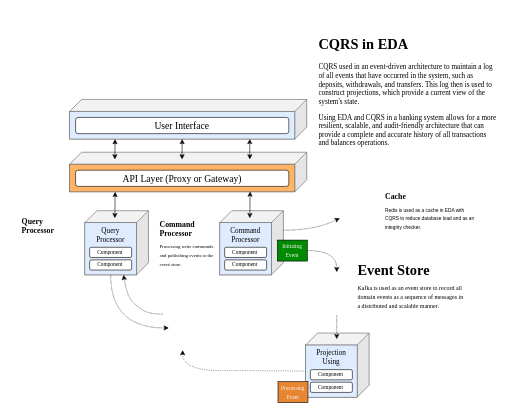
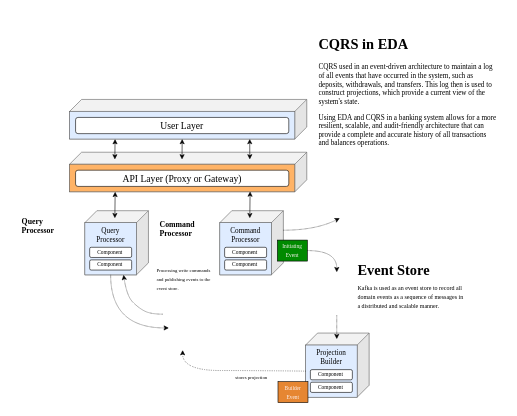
node "User Interface": label "User Interface" -> "User Layer"
node "CacheRedis is used as a cache in EDA with CQRS to reduce database load and as an integrity checker.": removed
node "Processing write commands and publishing events to the event store.": moved (188, 260) -> (185, 284)
node "Projection Using": label "Projection Using" -> "Projection Builder"
node "stores projection": added
node "Processing Event": label "Processing Event" -> "Builder Event"
